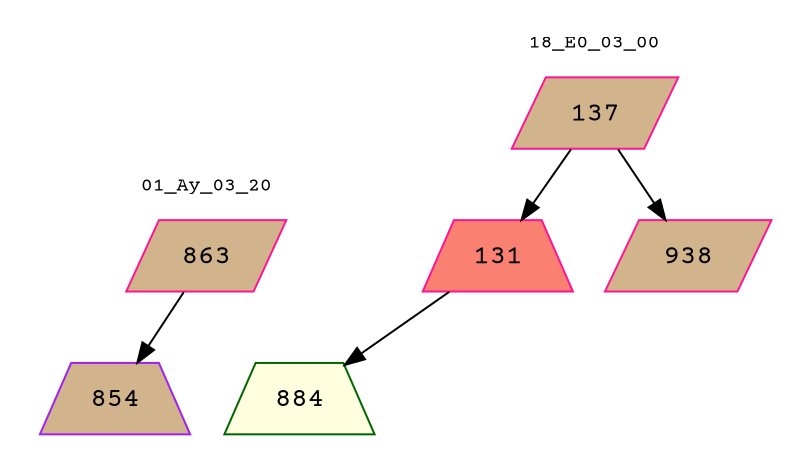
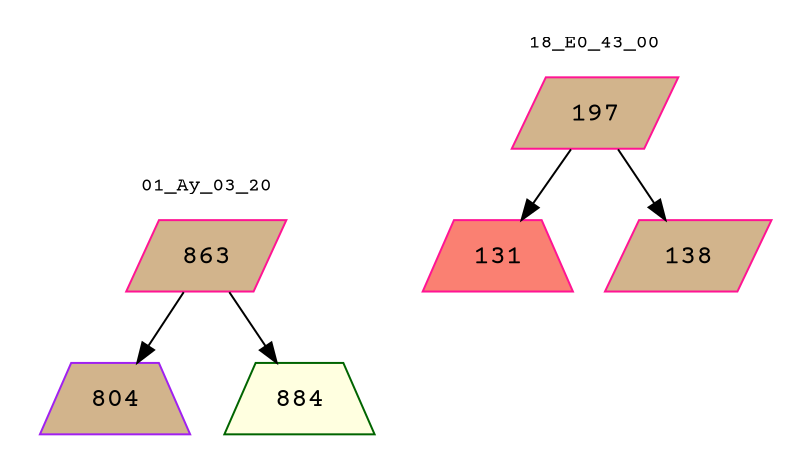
cluster "18_E0_03_00": label "18_E0_03_00" -> "18_E0_43_00"
node "137": label "137" -> "197"
node "938": label "938" -> "138"
edge "131" -> "884": now "863" -> "884"
node "854": label "854" -> "804"
